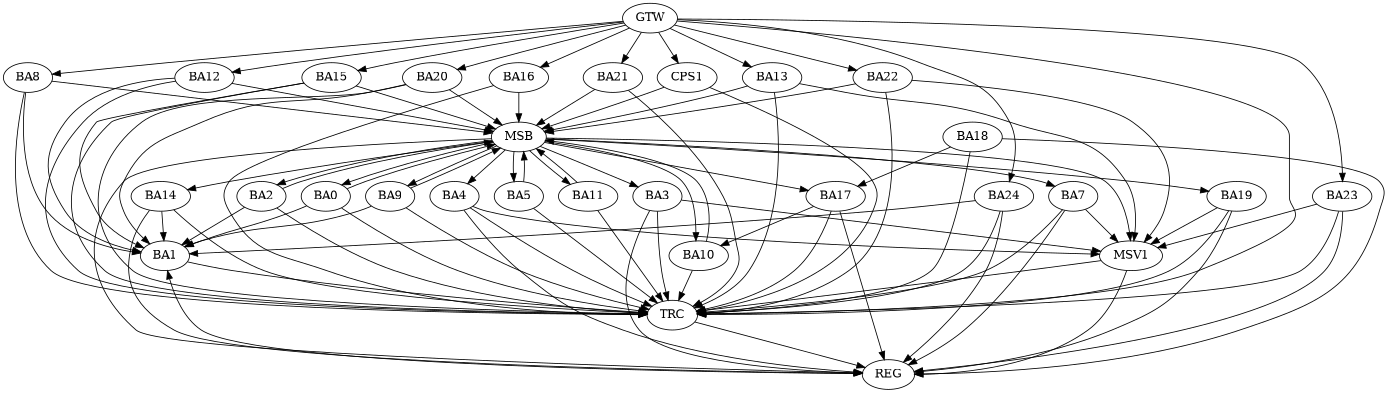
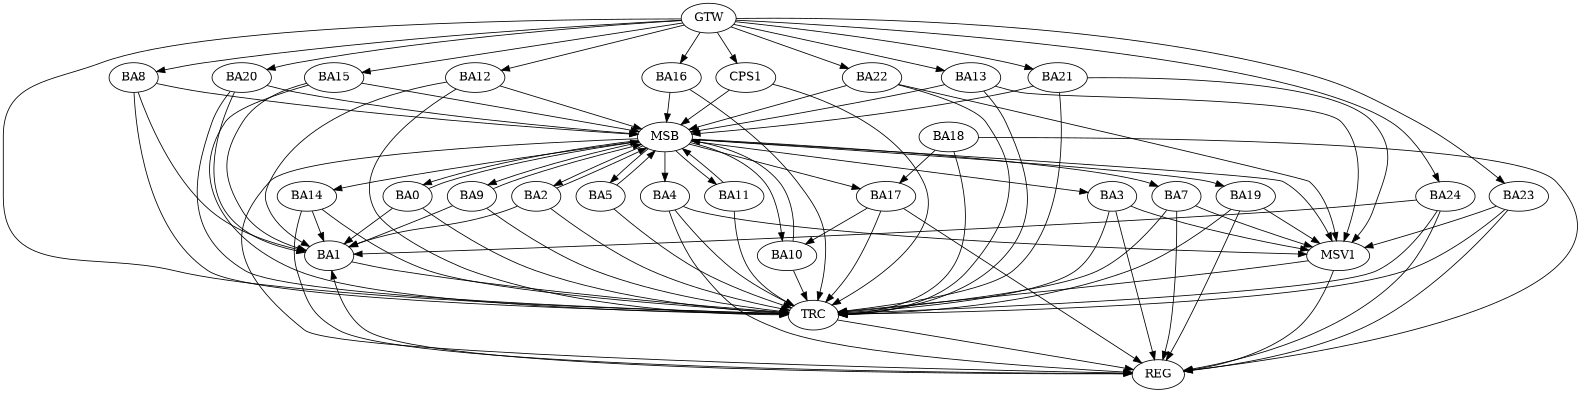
edge "BA21" -> "MSV1": added
